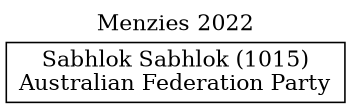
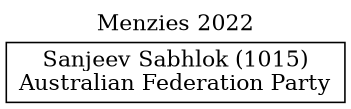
node "Sabhlok Sabhlok (1015) Australian Federation Party": label "Sabhlok Sabhlok (1015) Australian Federation Party" -> "Sanjeev Sabhlok (1015) Australian Federation Party"
